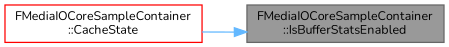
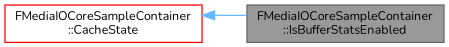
edge "FMediaIOCoreSampleContainer ::CacheState" -> "FMediaIOCoreSampleContainer ::IsBufferStatsEnabled": reversed
